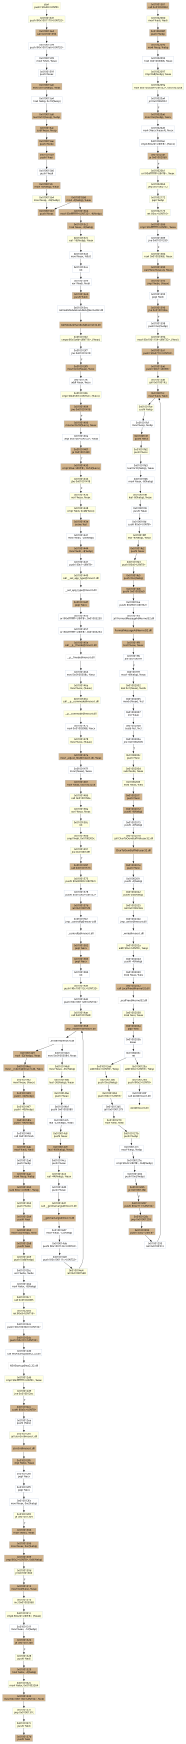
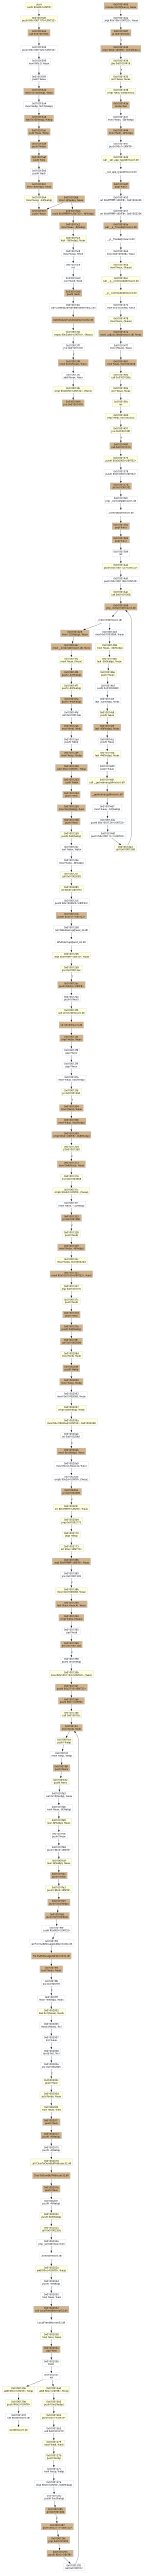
edge "0x01001404 jne 0x01001418" -> "0x01001406 movzwl 0x18(%ecx), %eax": removed, label "F"
node "0x010012b3 pushl %ebx": fillcolor lightyellow -> tan
node "0x0100137e pushl 0x8(%ebp)": added
